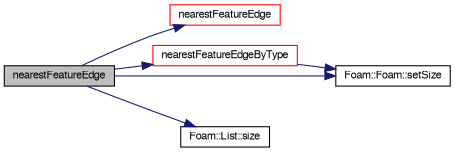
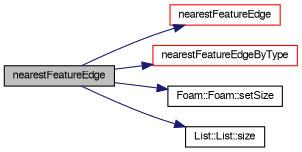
edge "nearestFeatureEdgeByType" -> "Foam::Foam::setSize": removed
node "Foam::List::size": label "Foam::List::size" -> "List::List::size"
